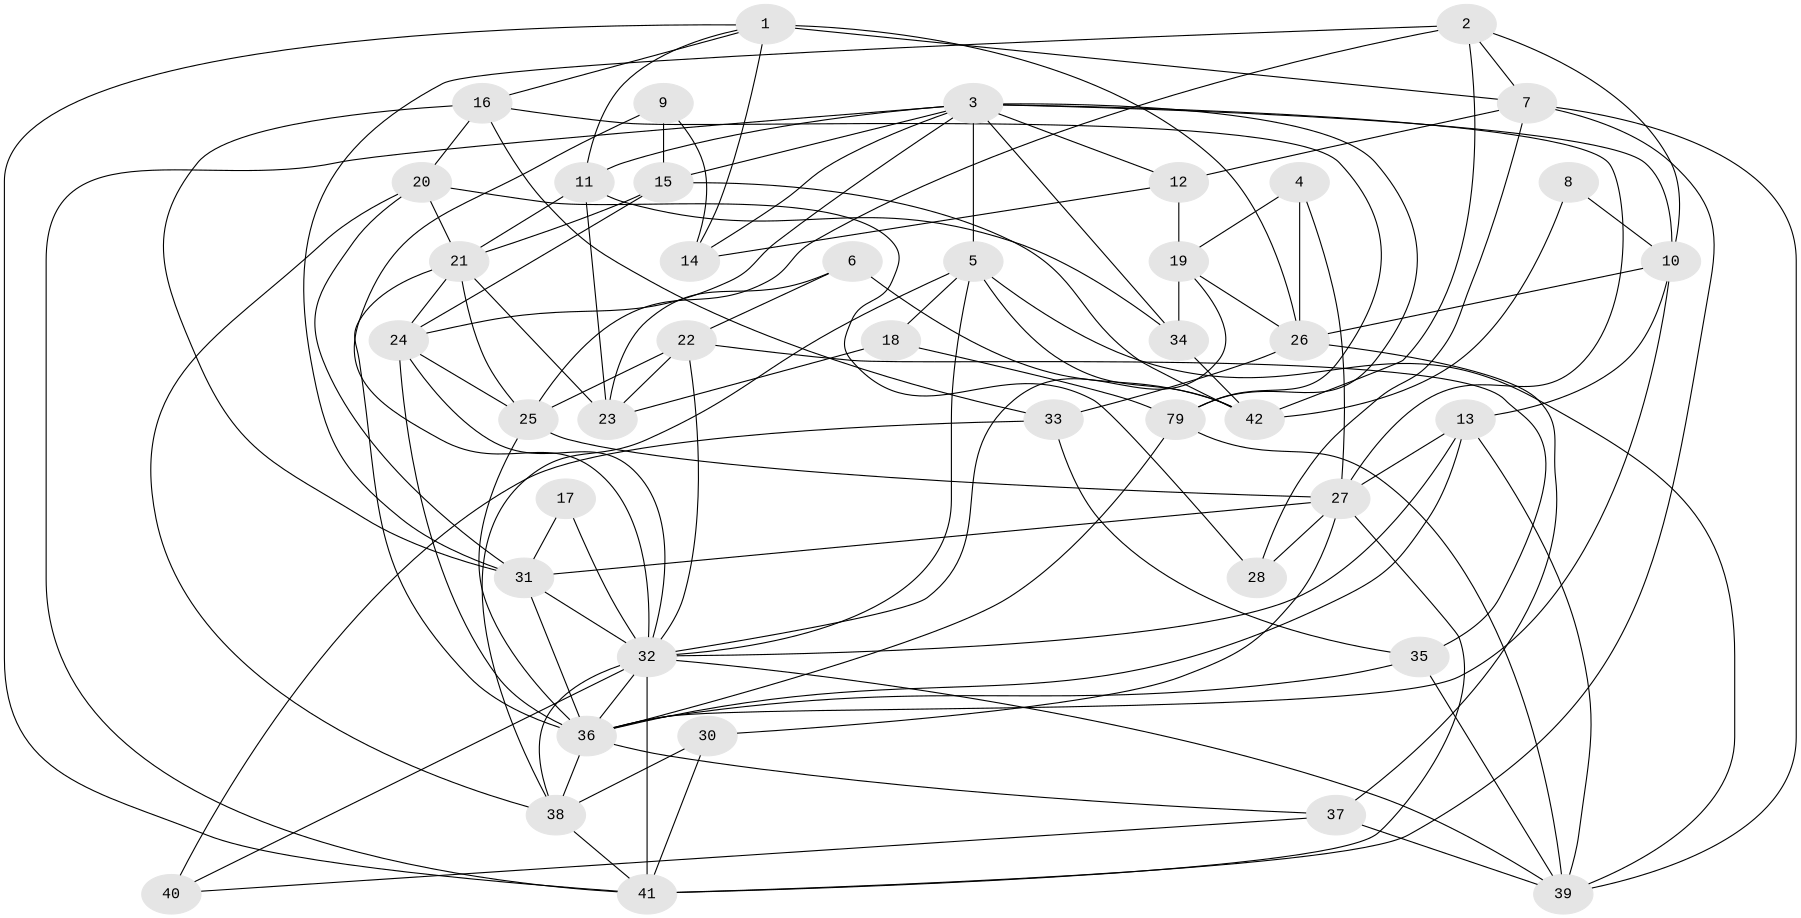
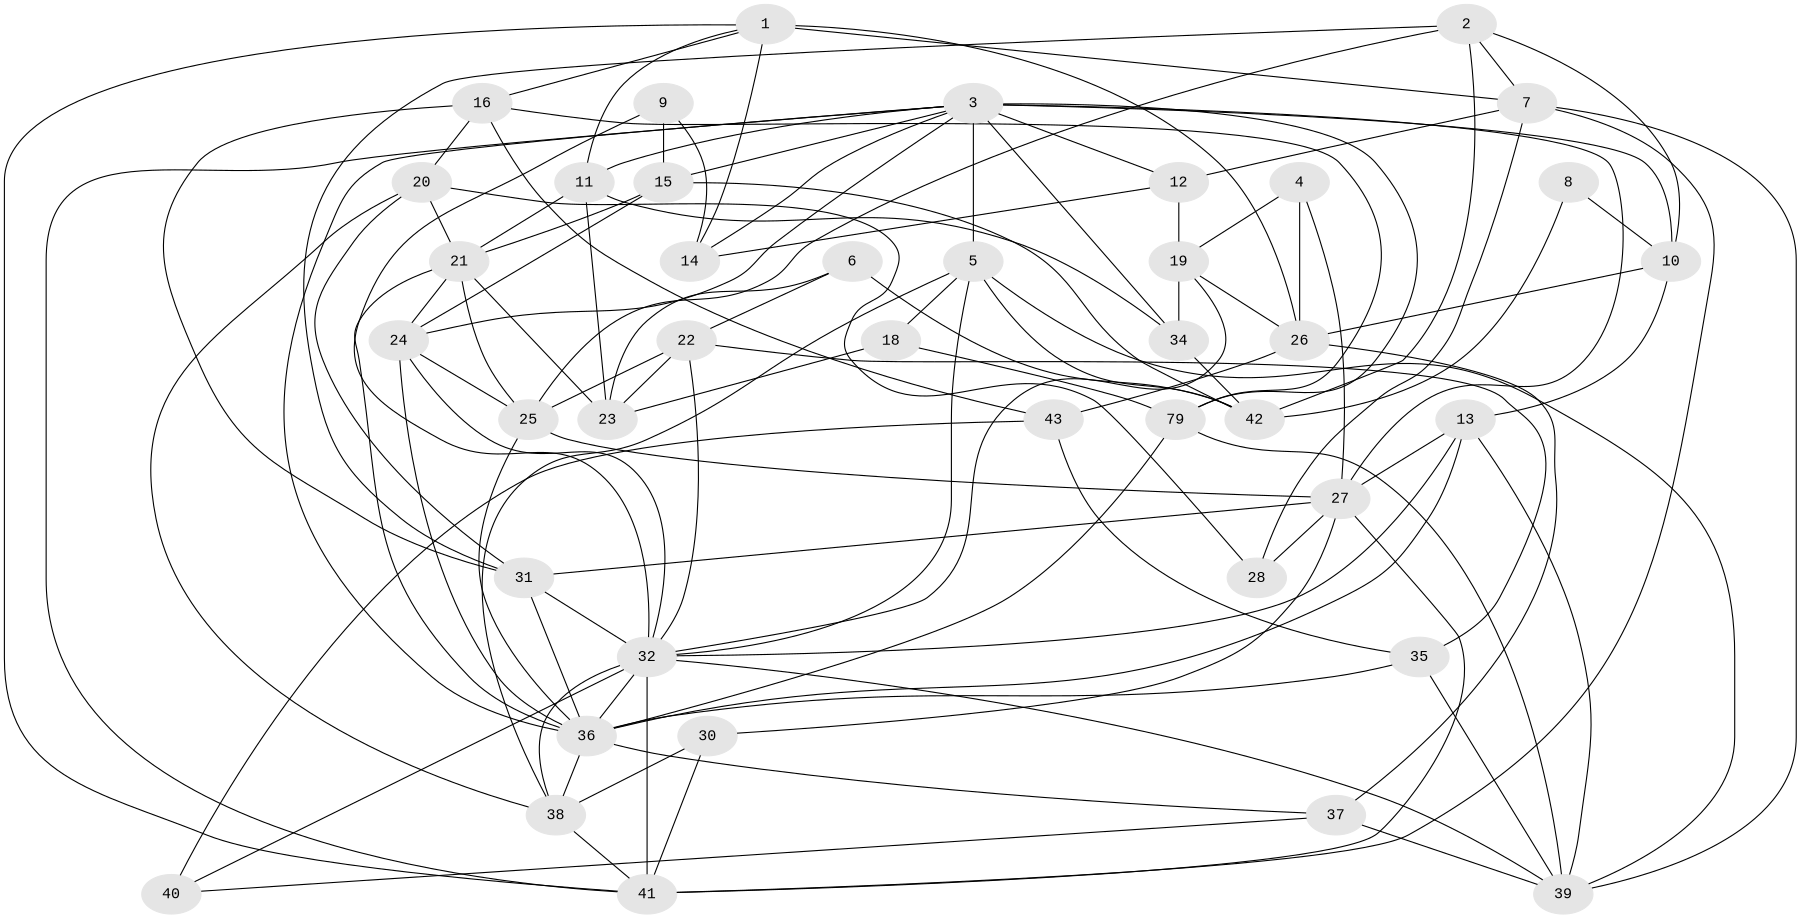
node "33": label "33" -> "43"
node "17": removed
edge "10" -- "36": now "3" -- "36"
